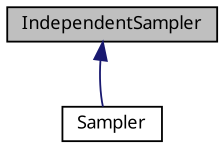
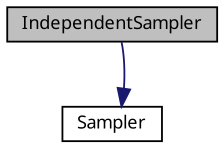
edge "Sampler" -> "IndependentSampler": reversed
